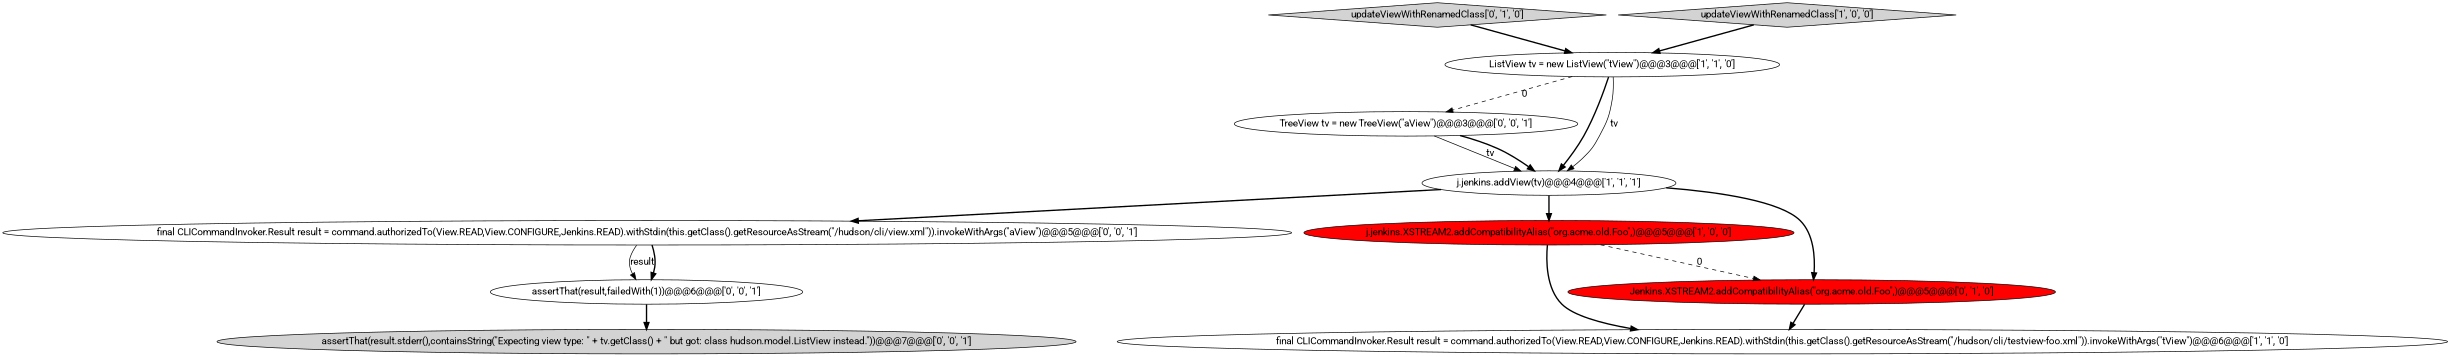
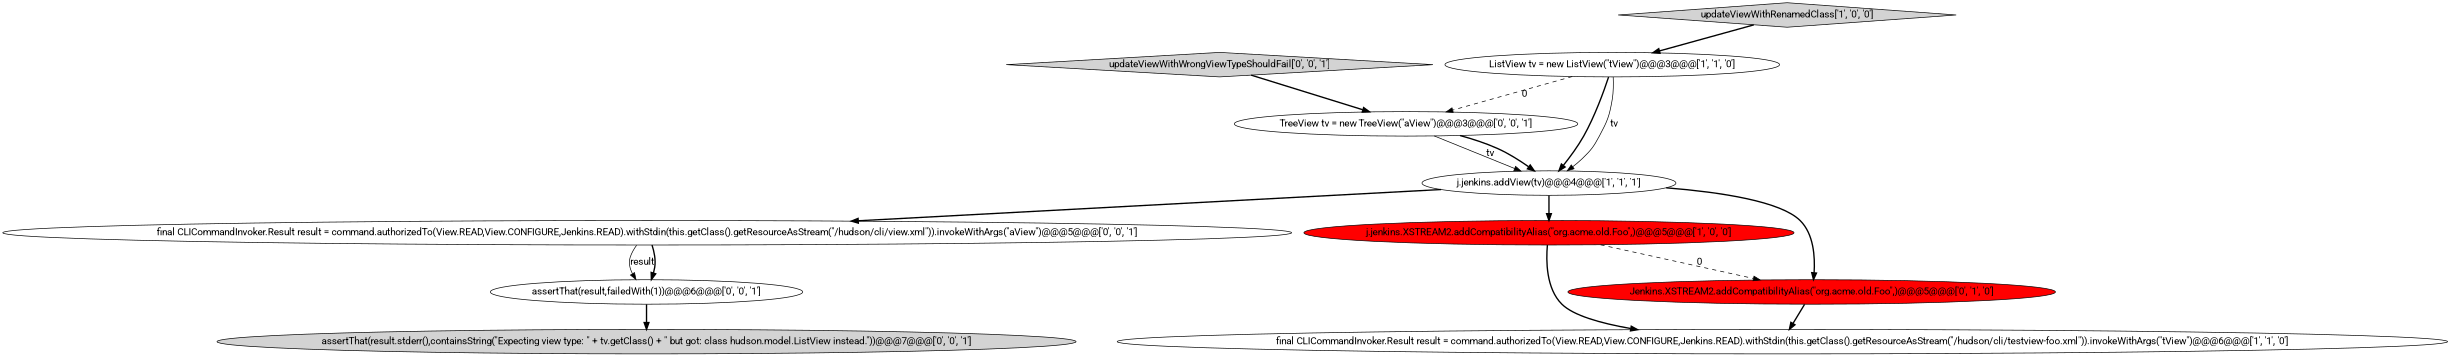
node "updateViewWithRenamedClass['0', '1', '0']": removed
node "updateViewWithWrongViewTypeShouldFail['0', '0', '1']": added
